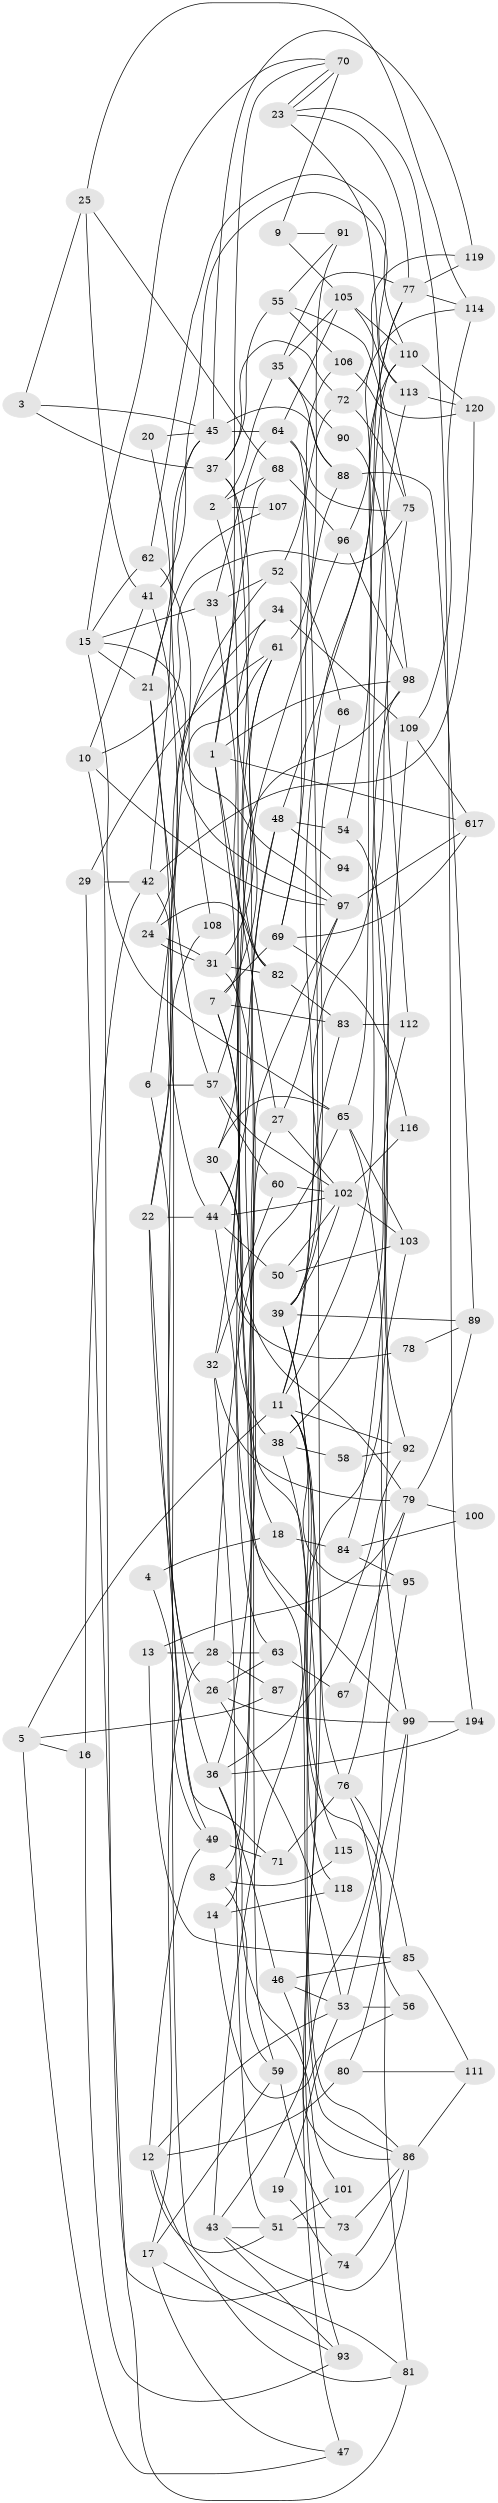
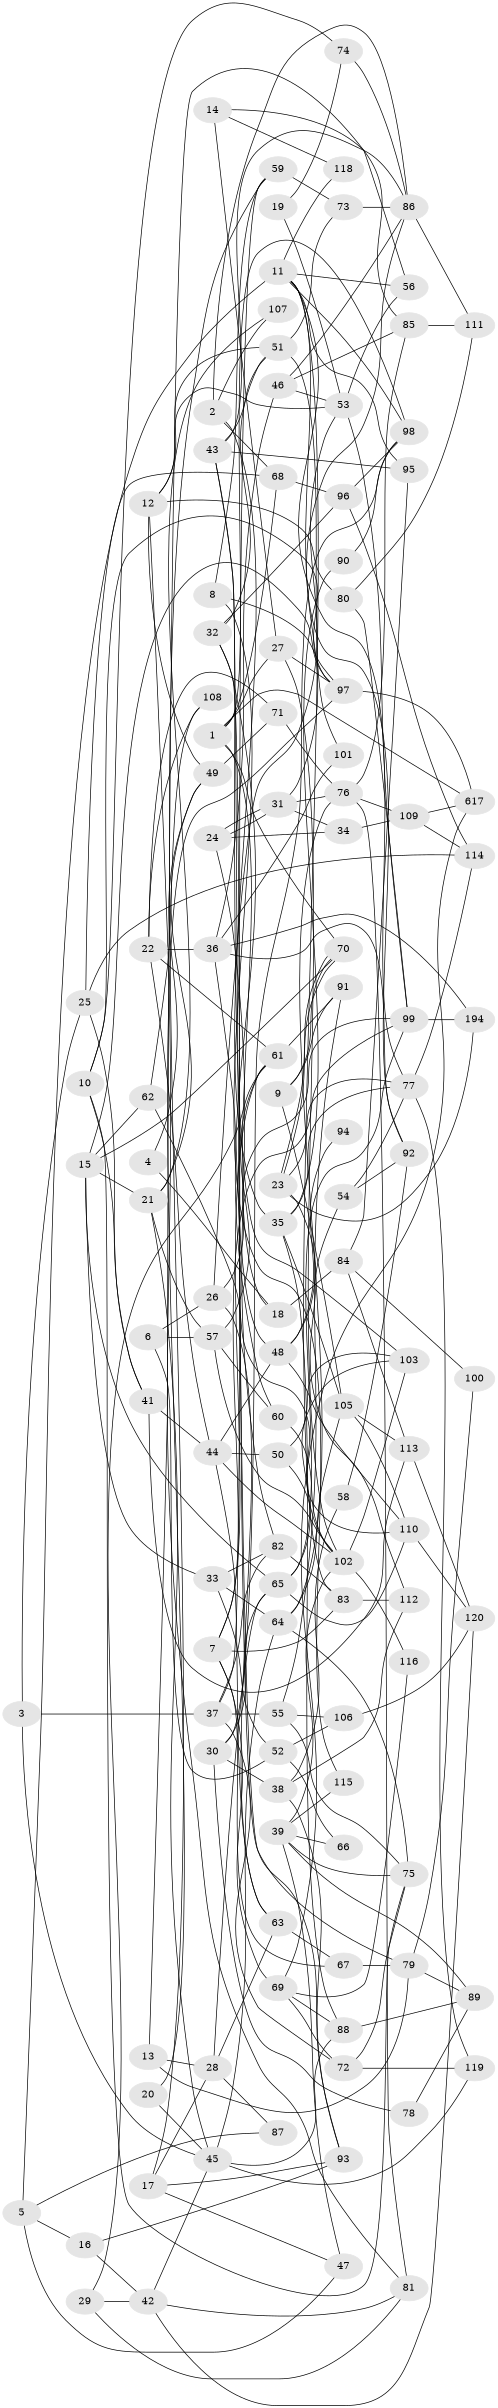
edge "31" -- "82": now "31" -- "76"
edge "7" -- "79": now "7" -- "67"
